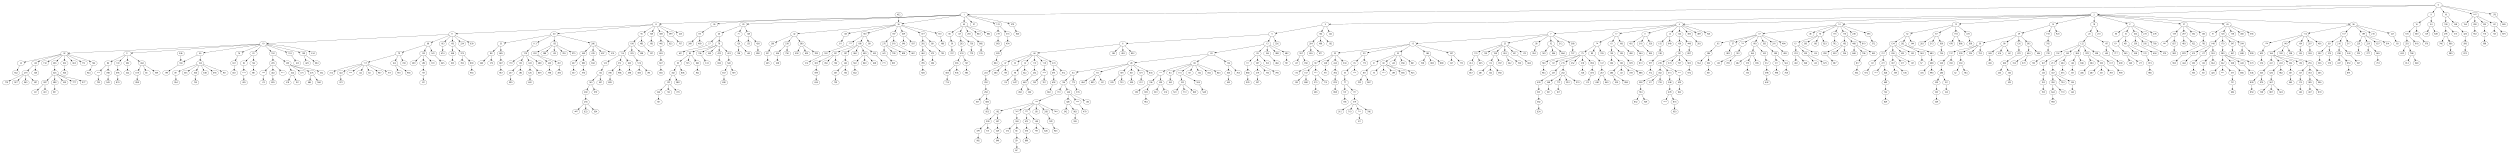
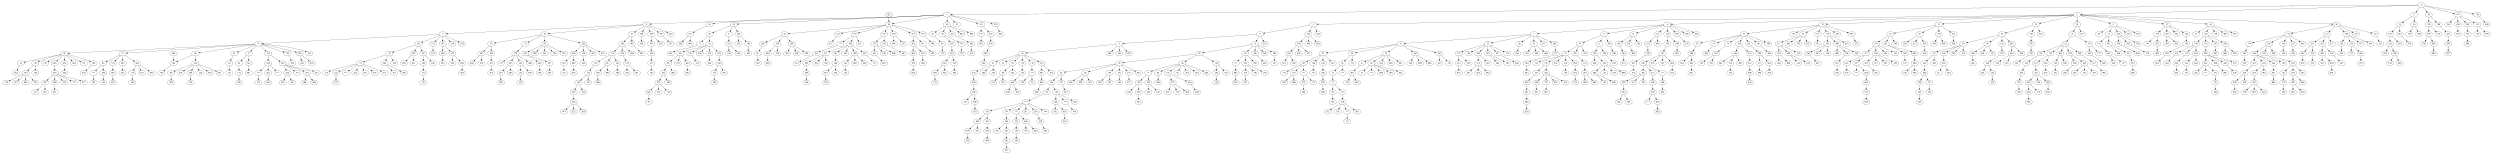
edge "223" -> "589": now "341" -> "589"
edge "307" -> "369": now "236" -> "369"
